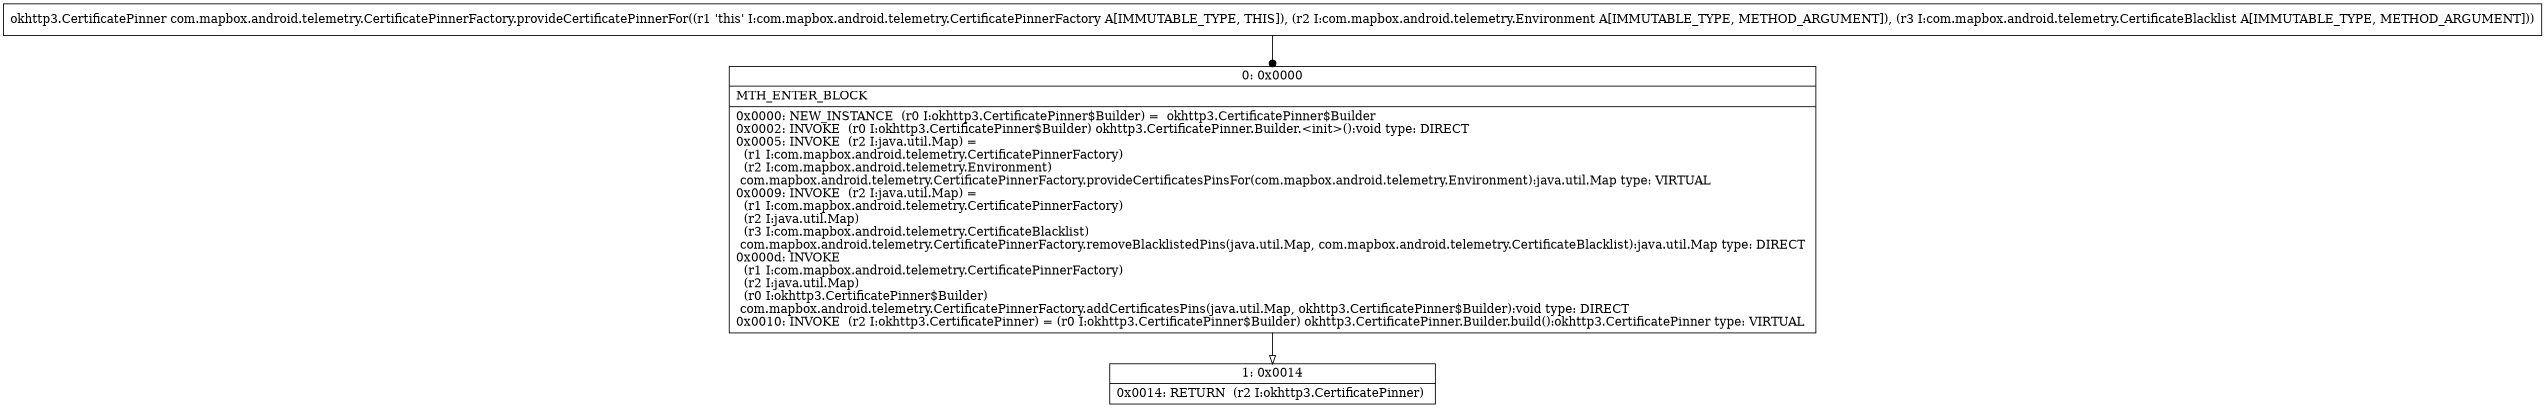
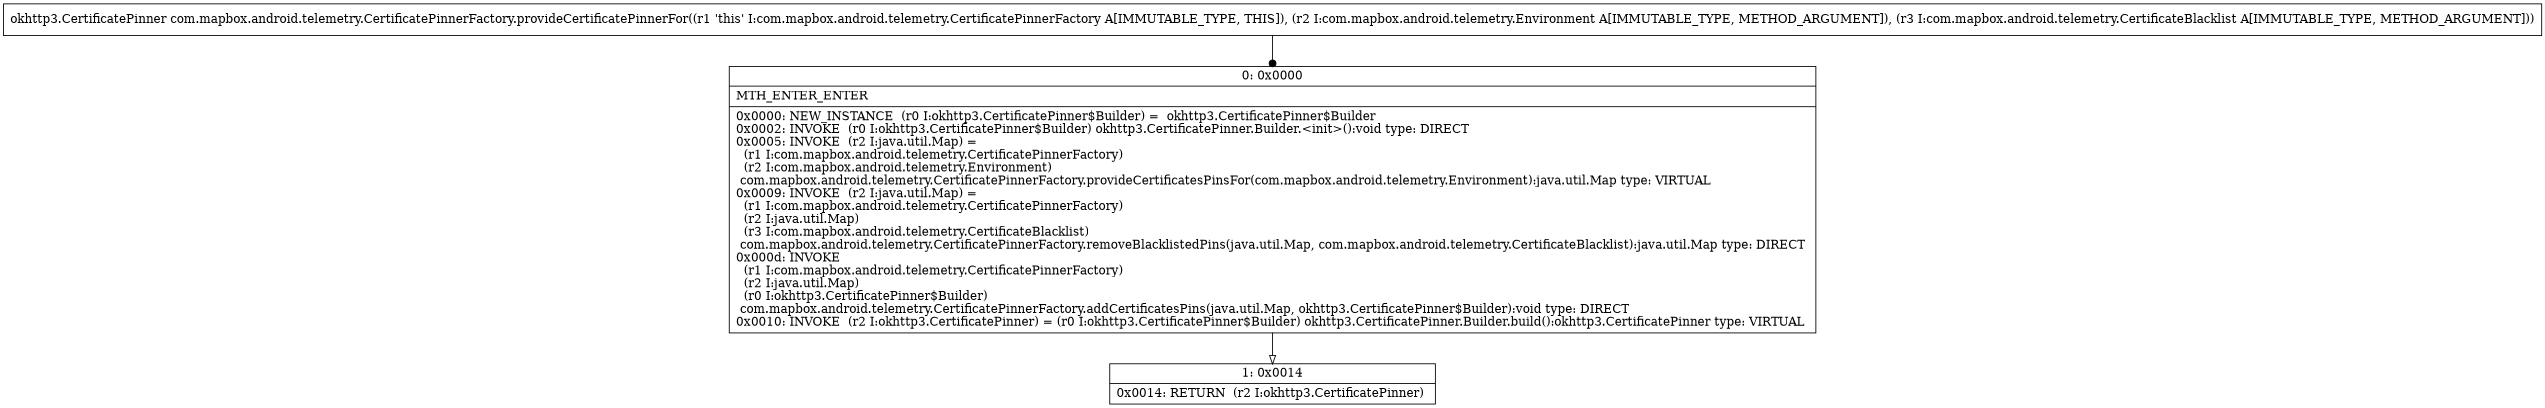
node "0: 0x0000": text "MTH_ENTER_BLOCK" -> "MTH_ENTER_ENTER"
